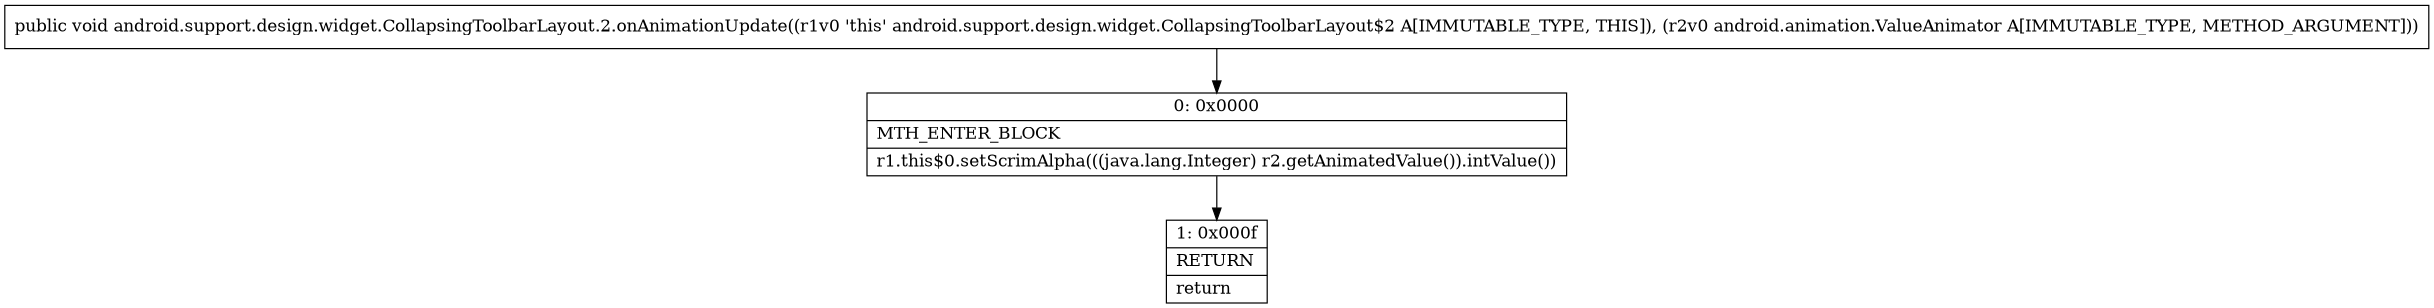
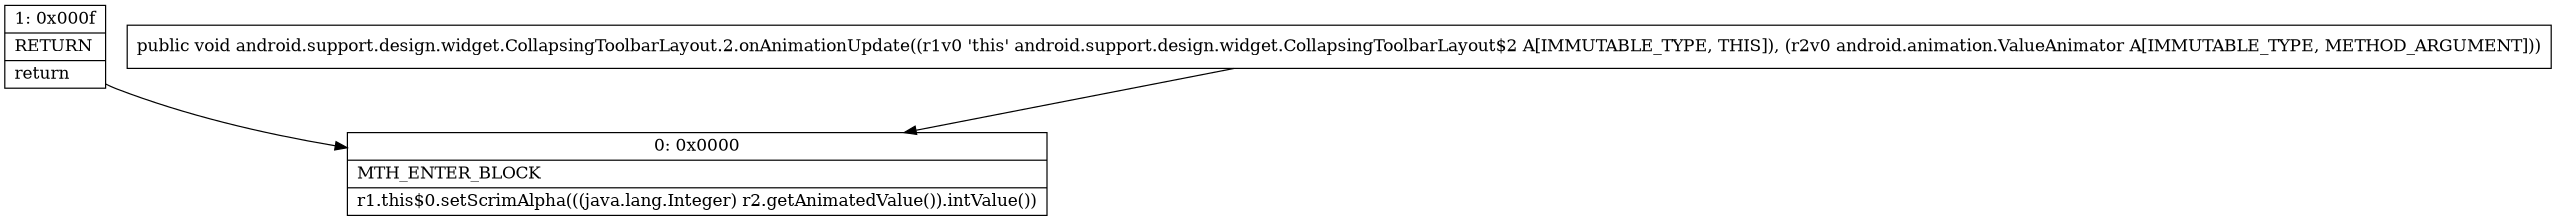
edge "0: 0x0000" -> "1: 0x000f": reversed
